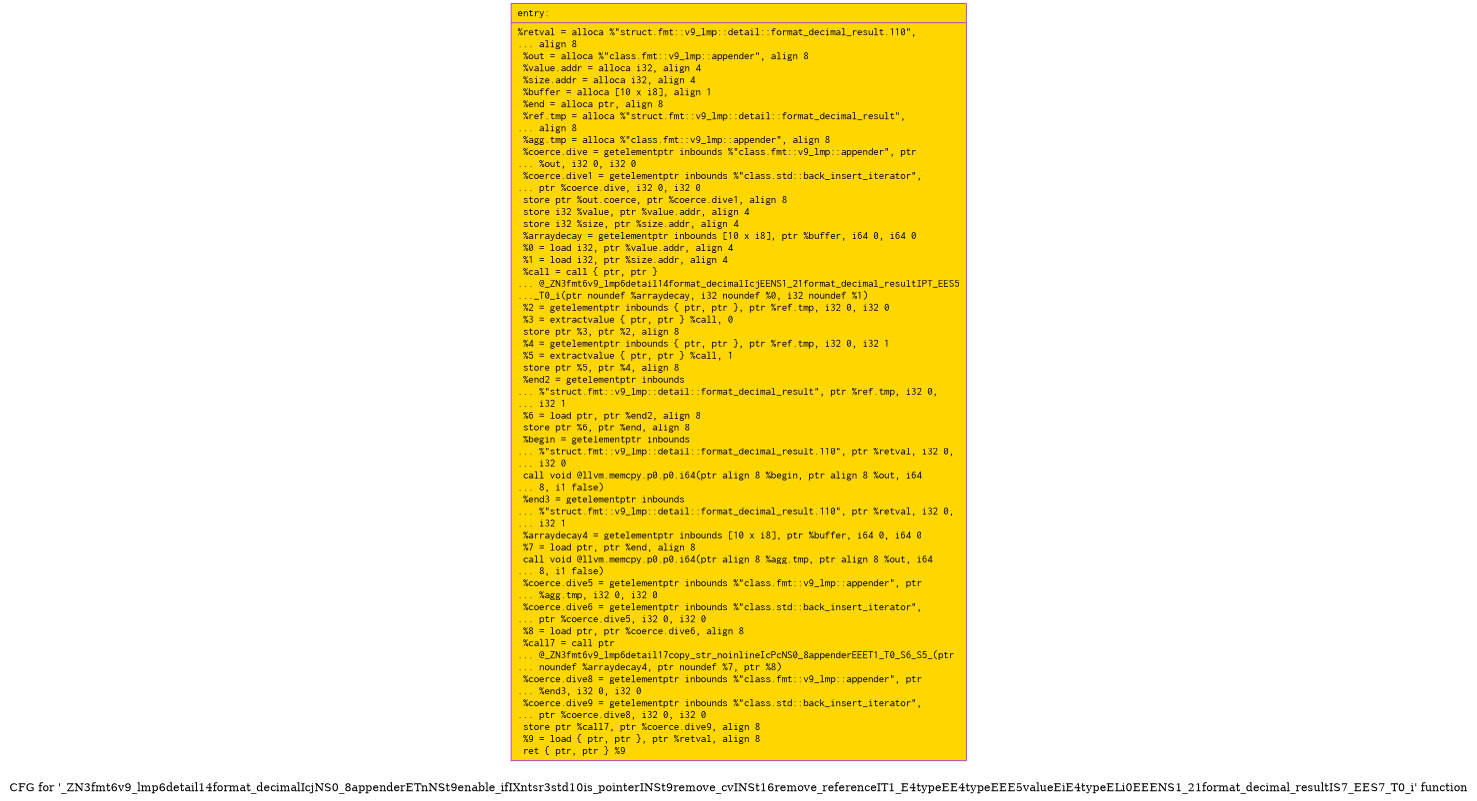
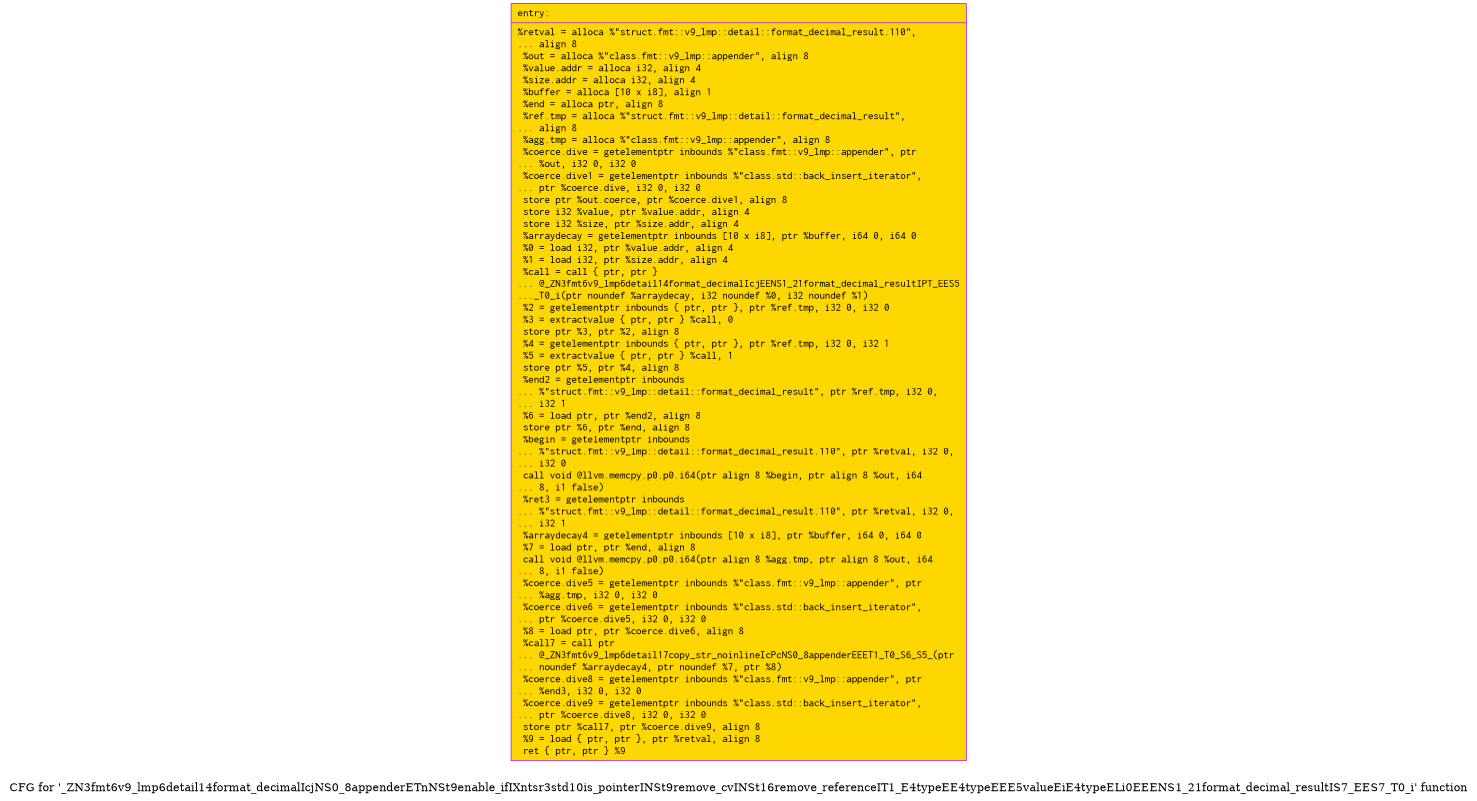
node "entry:": text "%end3 = getelementptr inbounds" -> "%ret3 = getelementptr inbounds"
